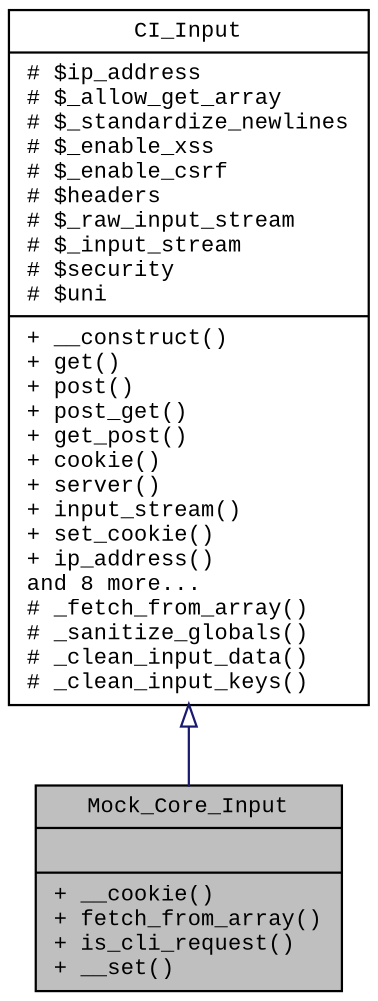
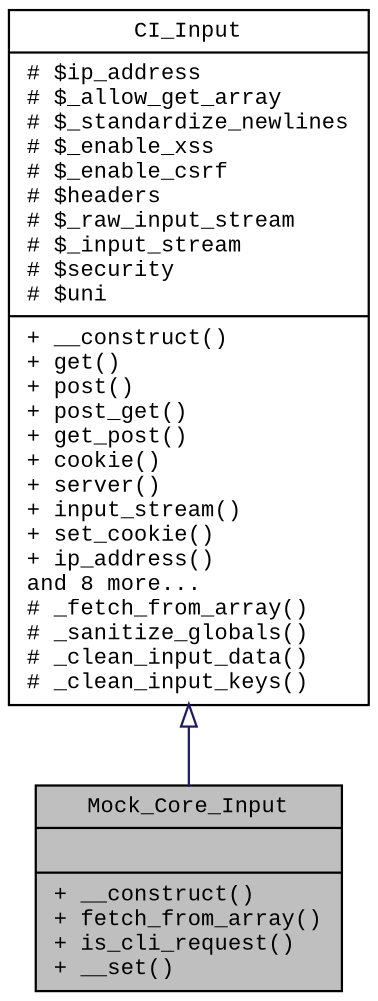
node "Mock_Core_Input": text "+ __cookie()" -> "+ __construct()"
